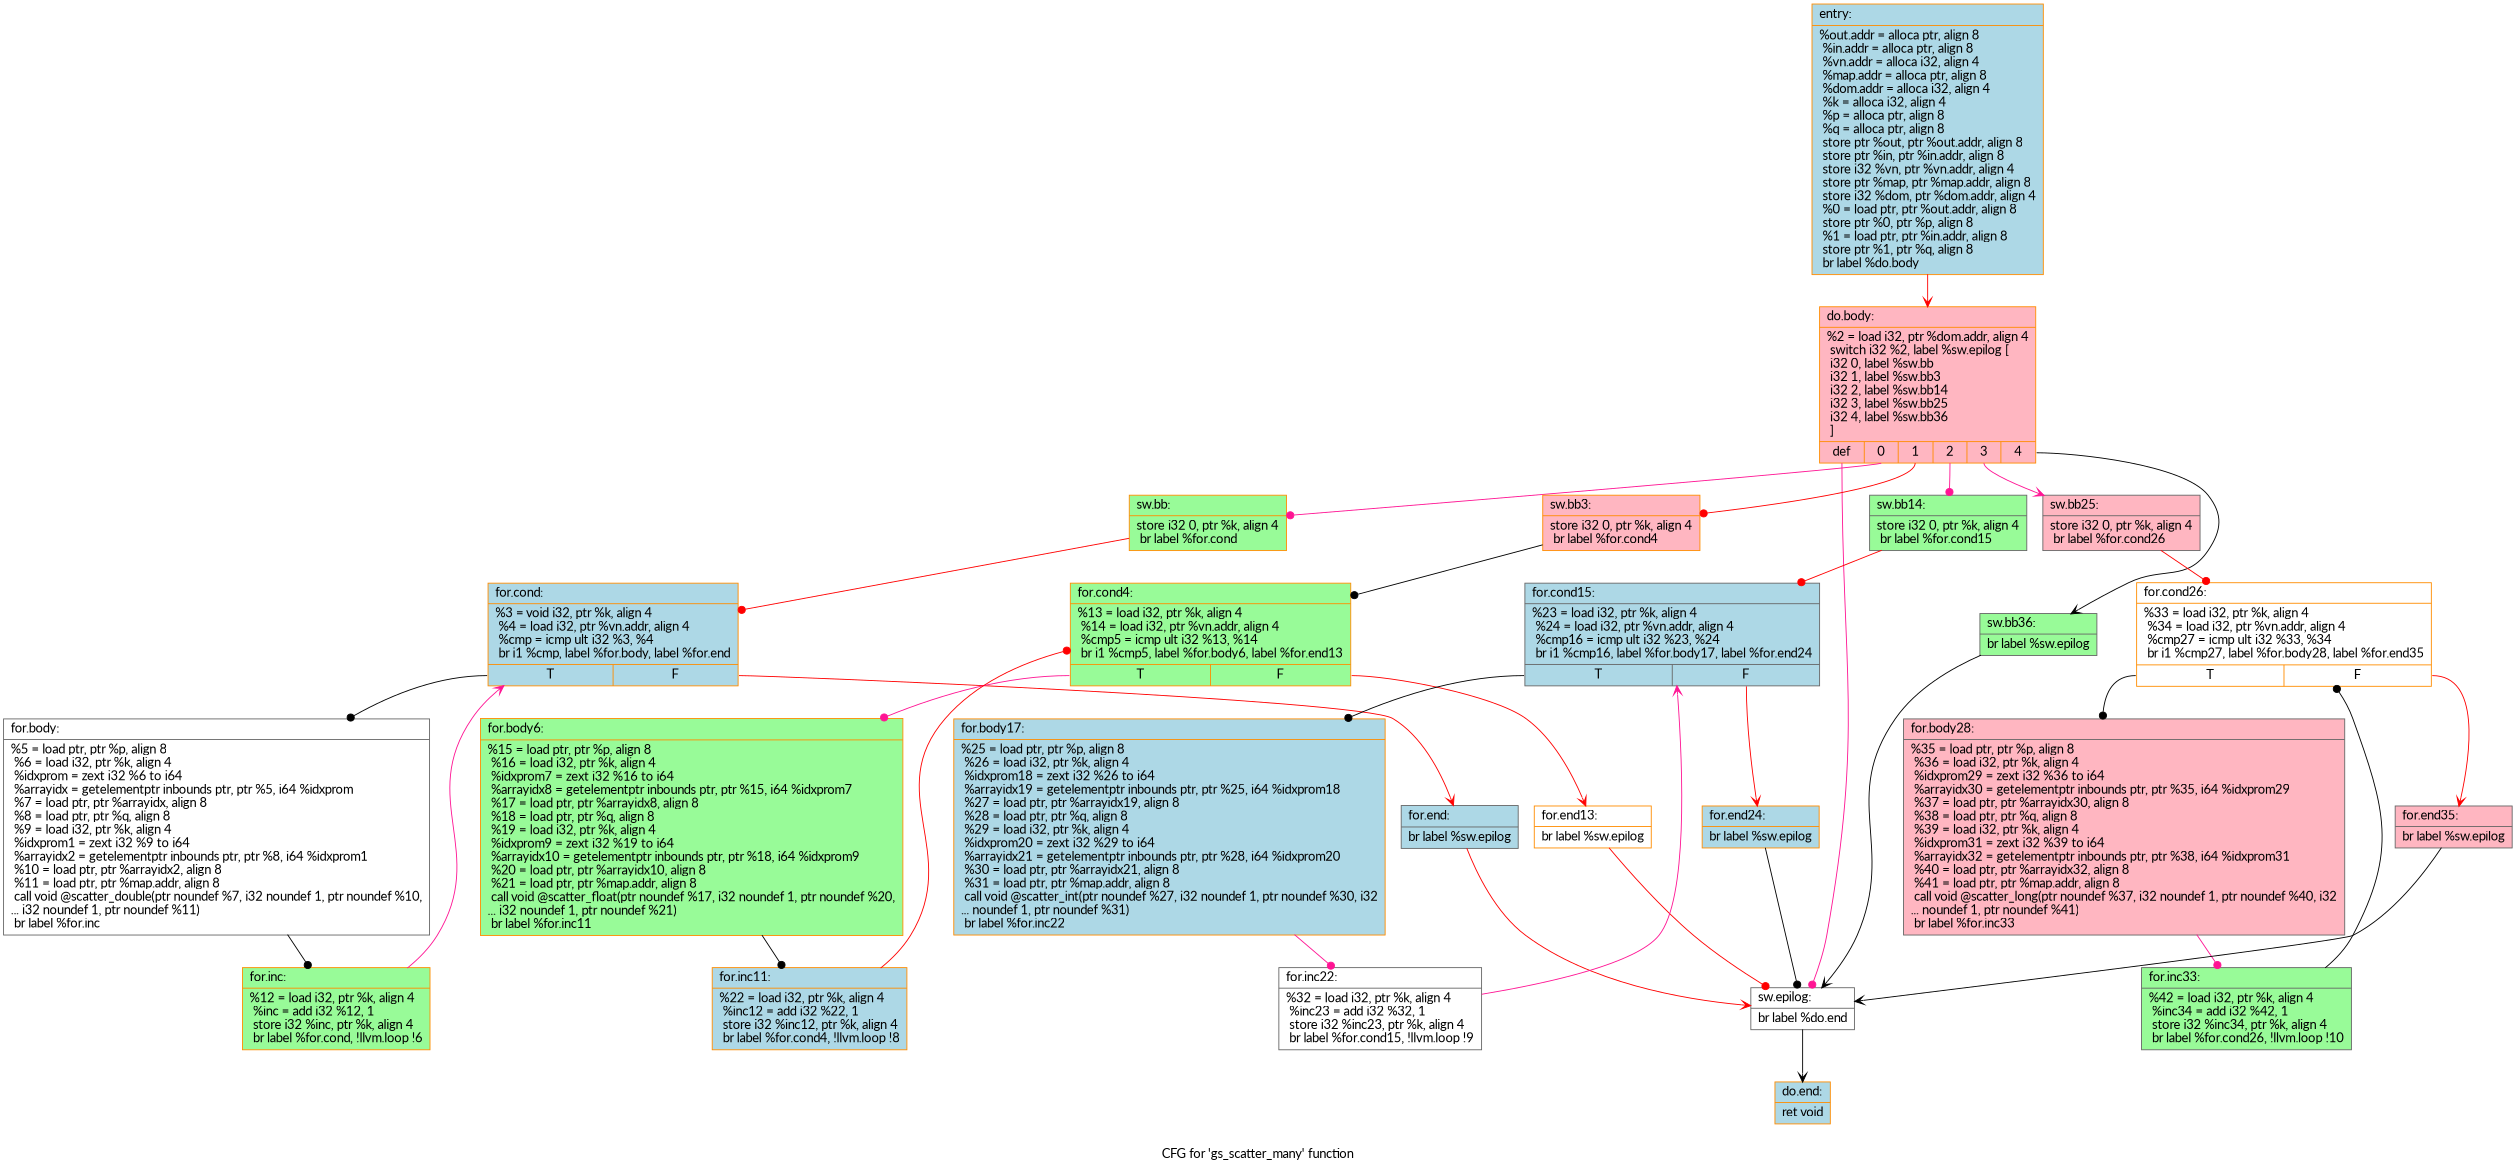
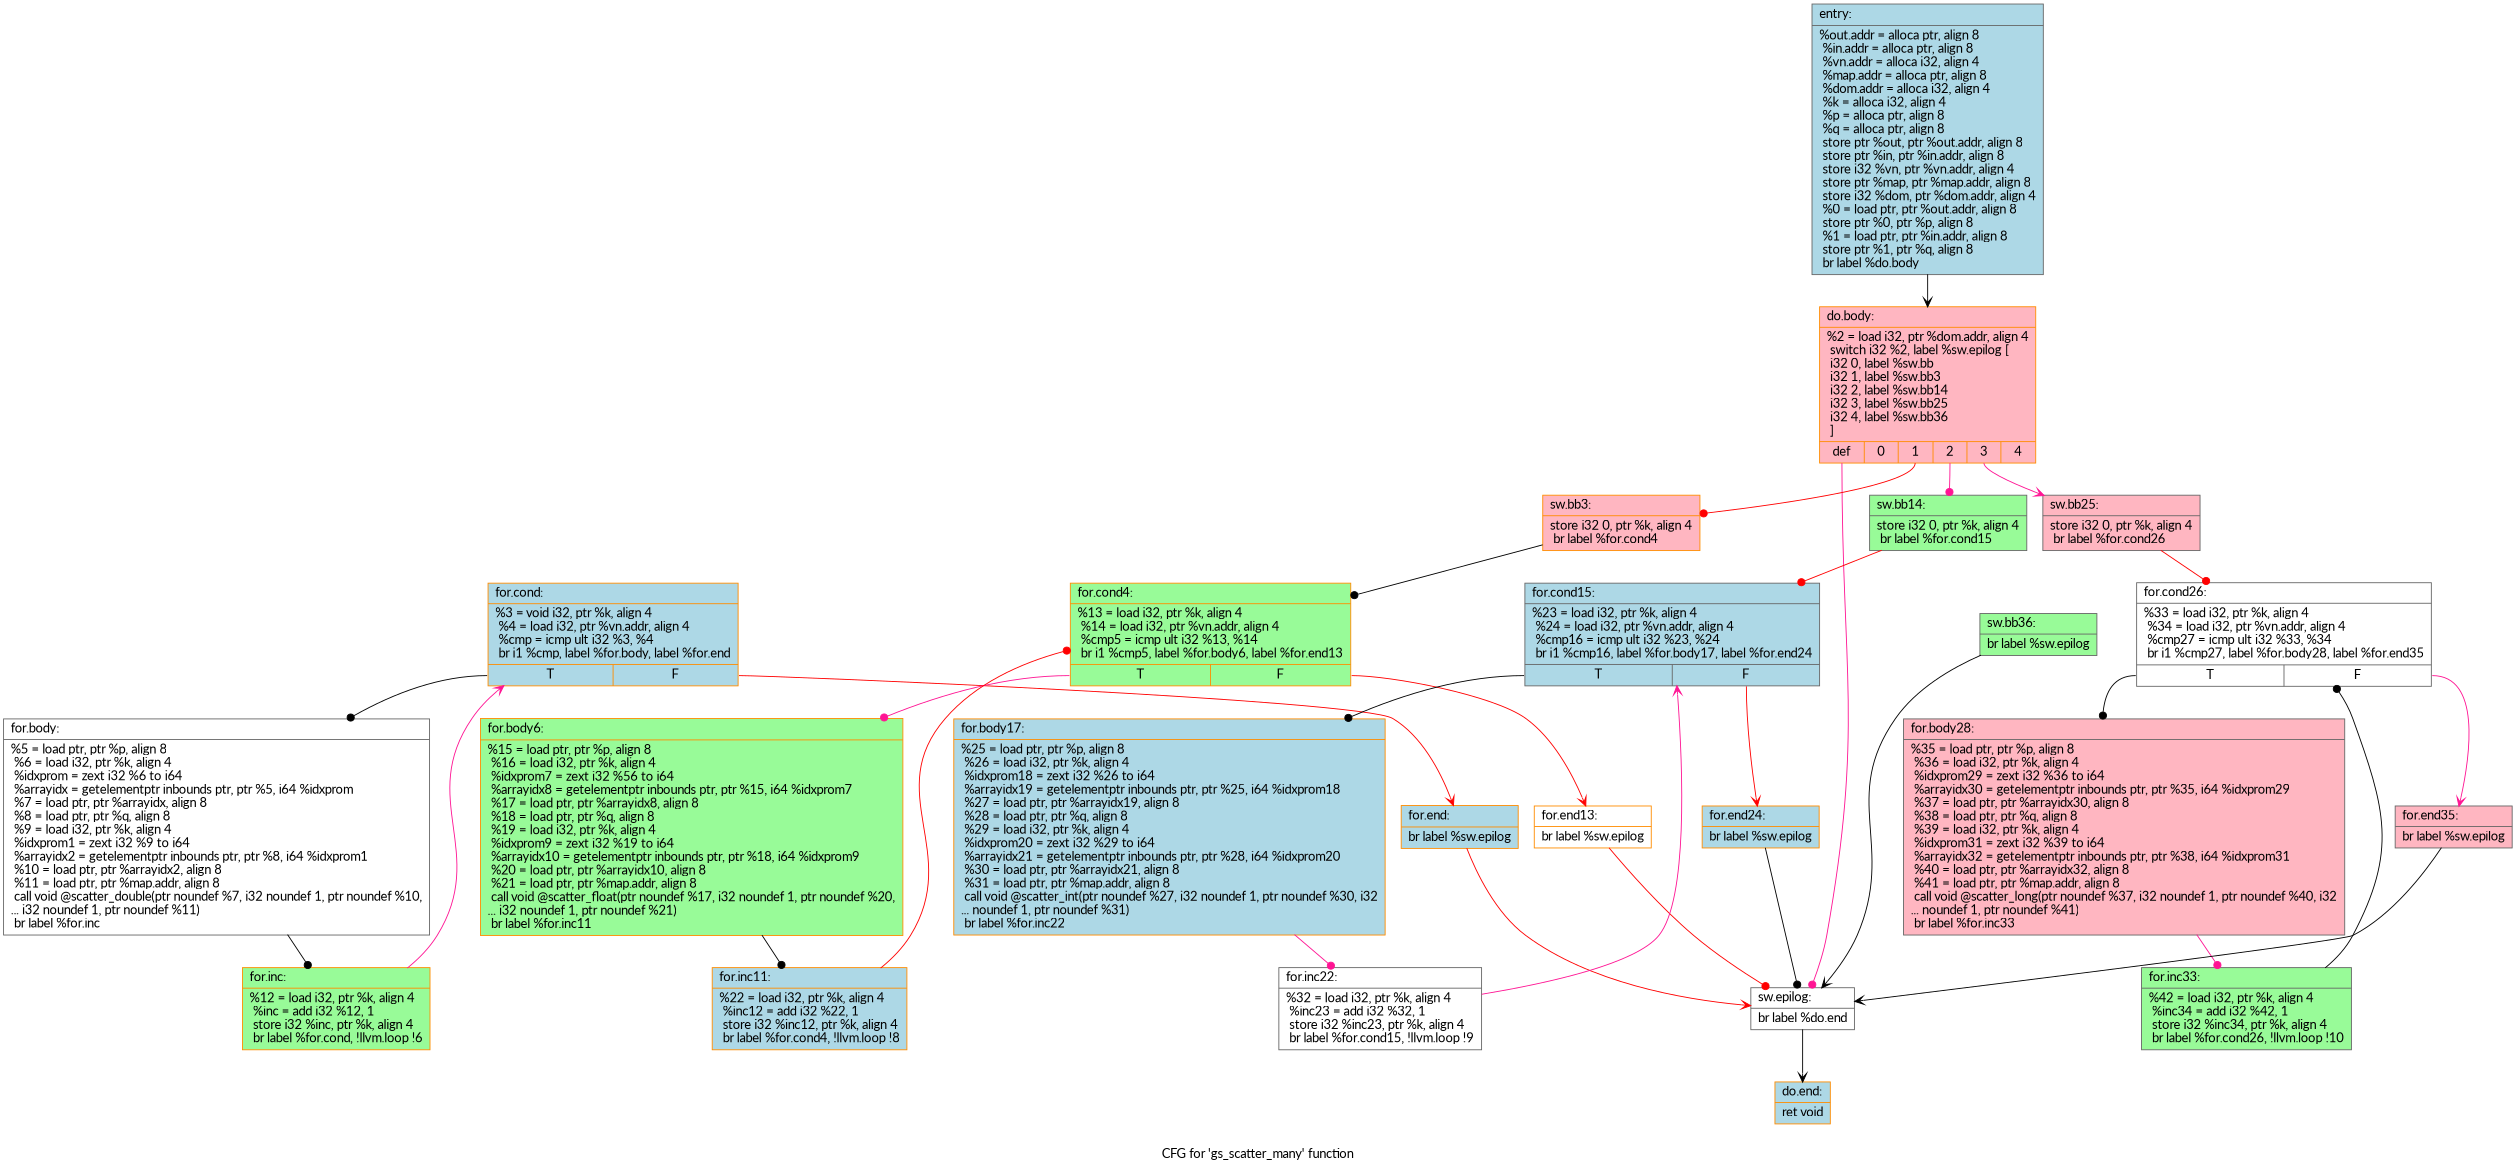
node "entry:": color darkorange -> gray40
edge "entry:" -> "do.body:": color red -> black
edge "do.body:" -> "sw.bb36:": removed
node "sw.bb:": removed
node "for.cond26:": color darkorange -> gray40
edge "for.cond26:" -> "for.end35:": color red -> deeppink
node "for.body6:": text "%idxprom7 = zext i32 %16 to i64" -> "%idxprom7 = zext i32 %56 to i64"
node "for.end:": color gray40 -> darkorange
